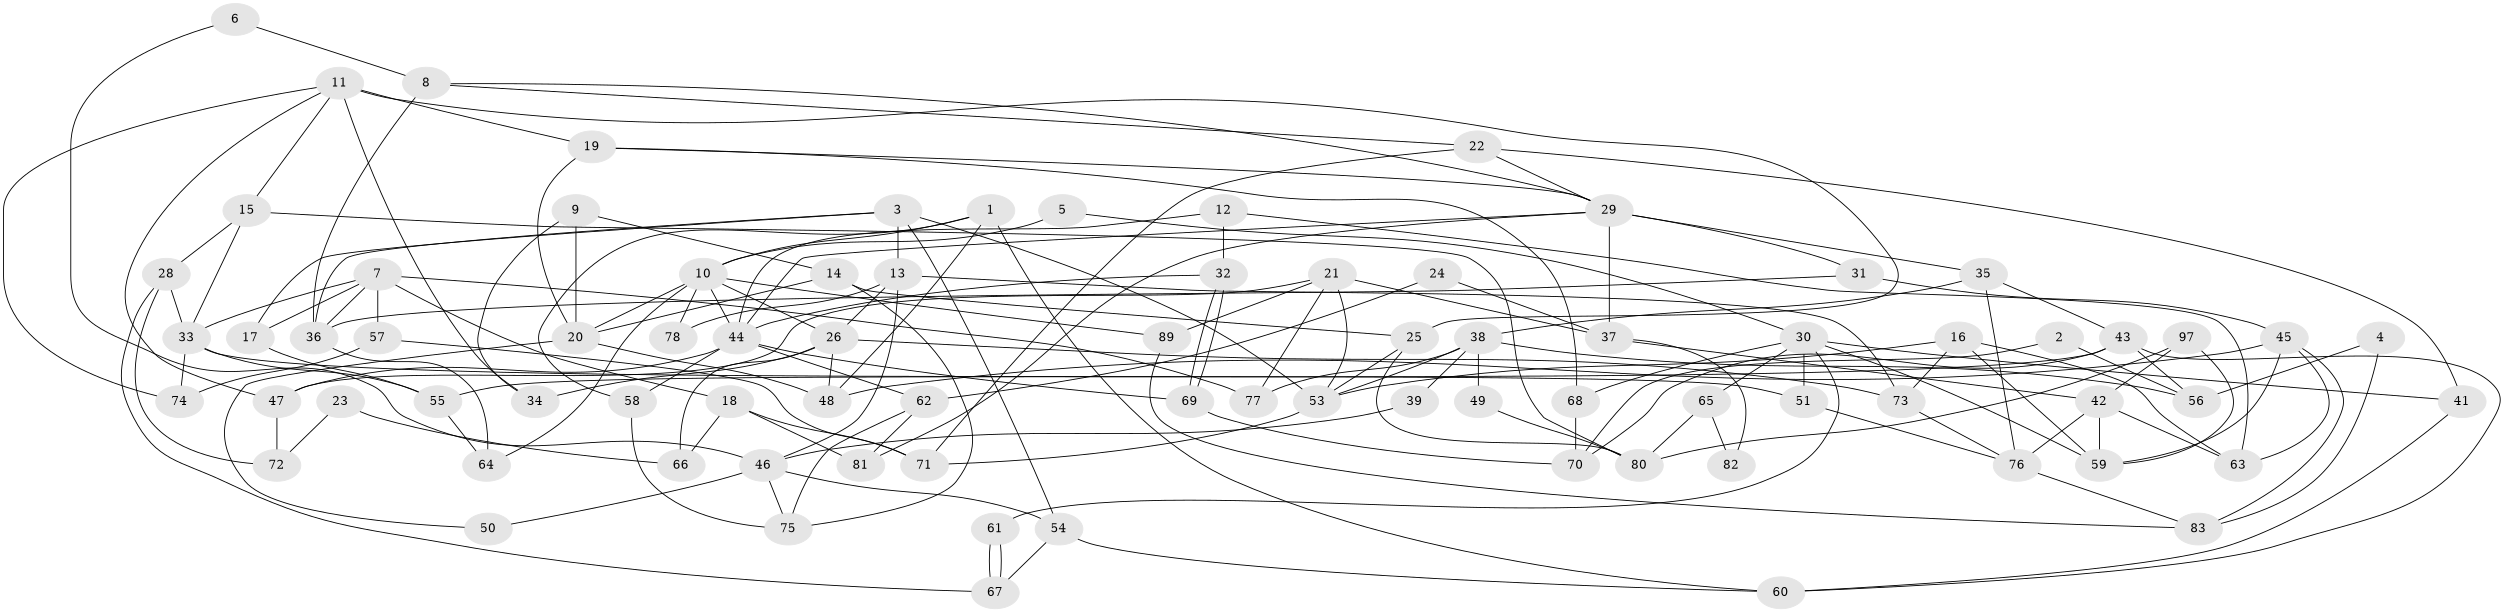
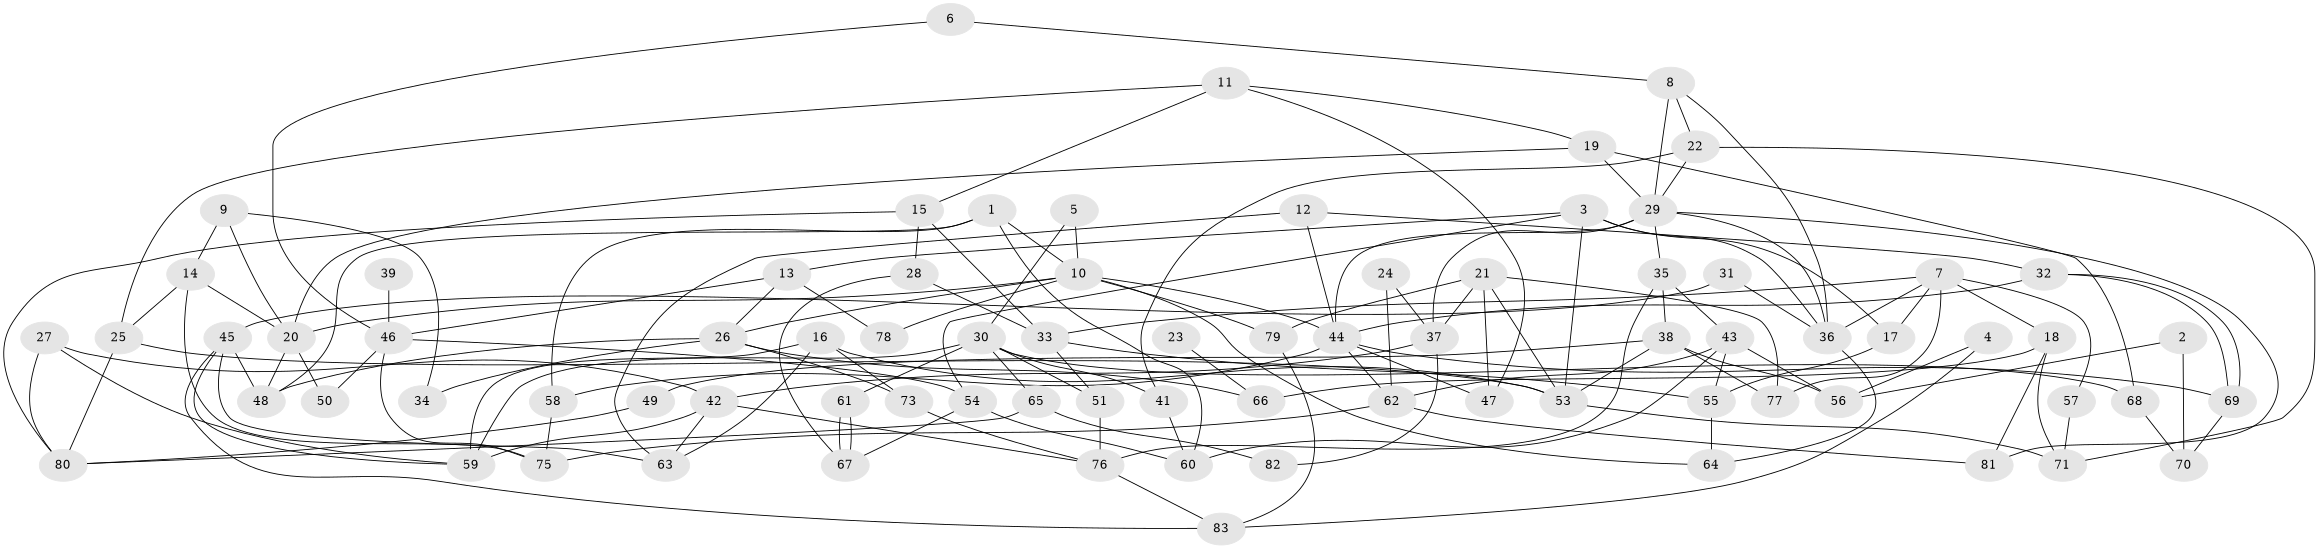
edge "29" -- "31": now "29" -- "36"
edge "11" -- "34": removed
edge "13" -- "73": removed
node "89": label "89" -> "79"
node "97": label "97" -> "27"
edge "43" -- "70": now "43" -- "62"
edge "38" -- "39": removed
node "74": removed
node "72": removed
